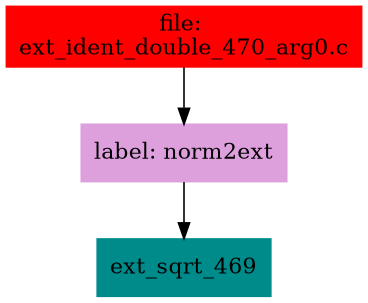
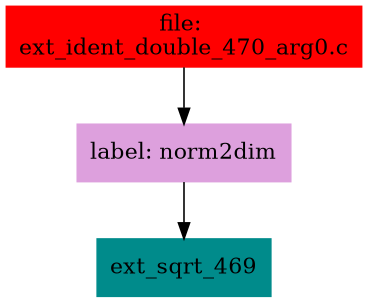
node "label: norm2ext": label "label: norm2ext" -> "label: norm2dim"
